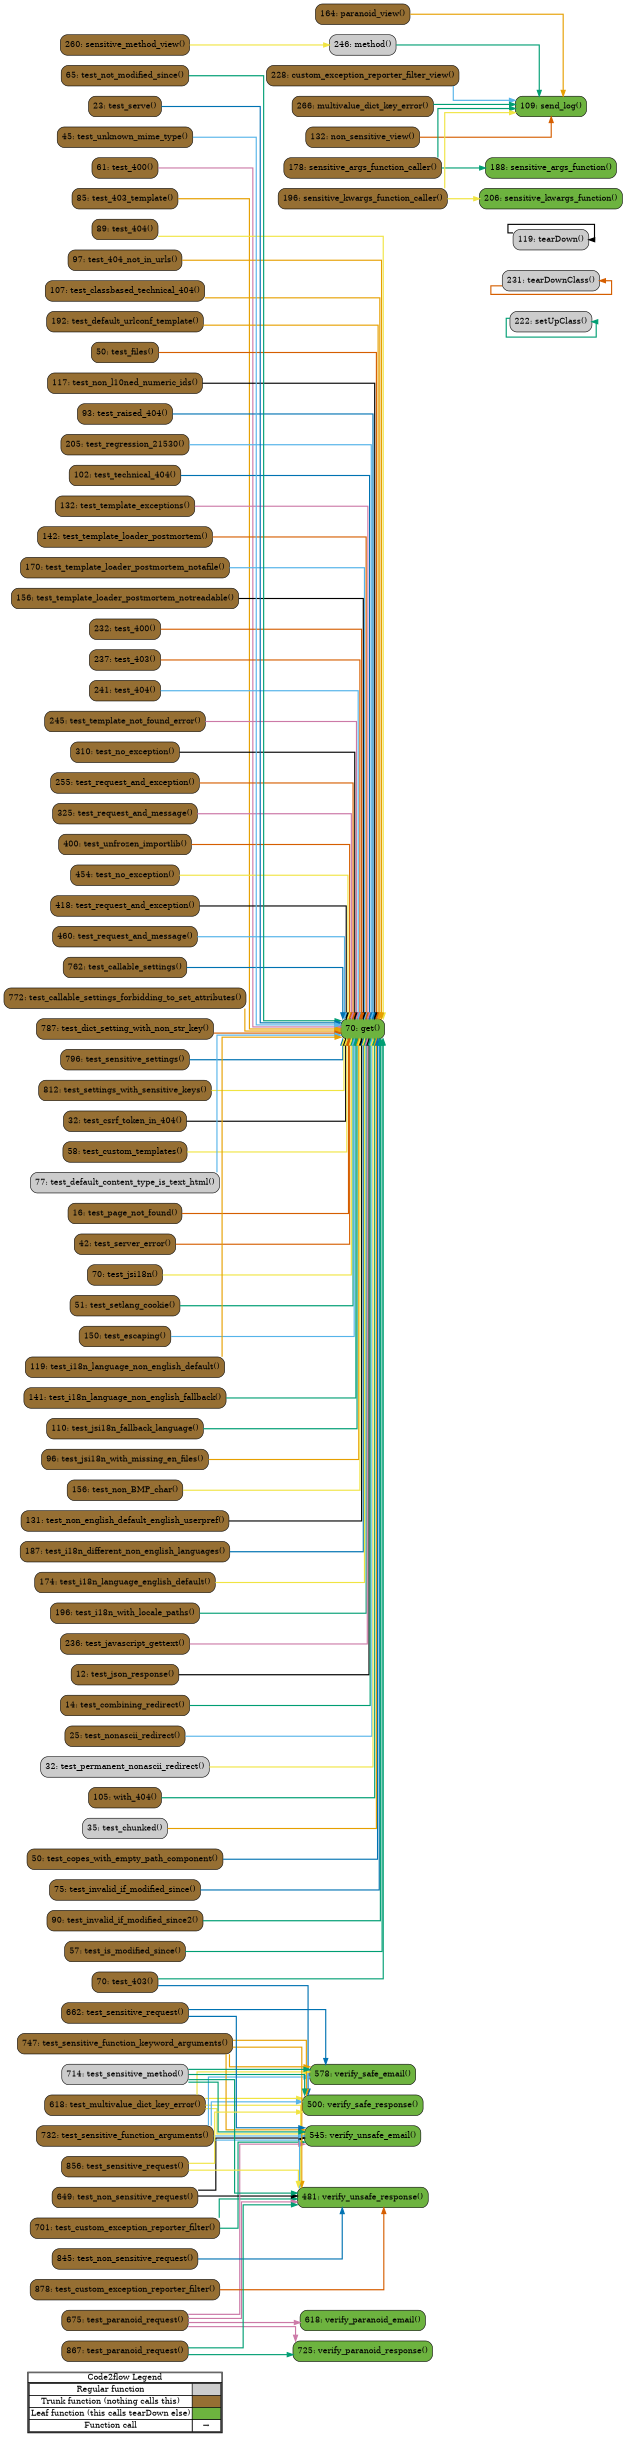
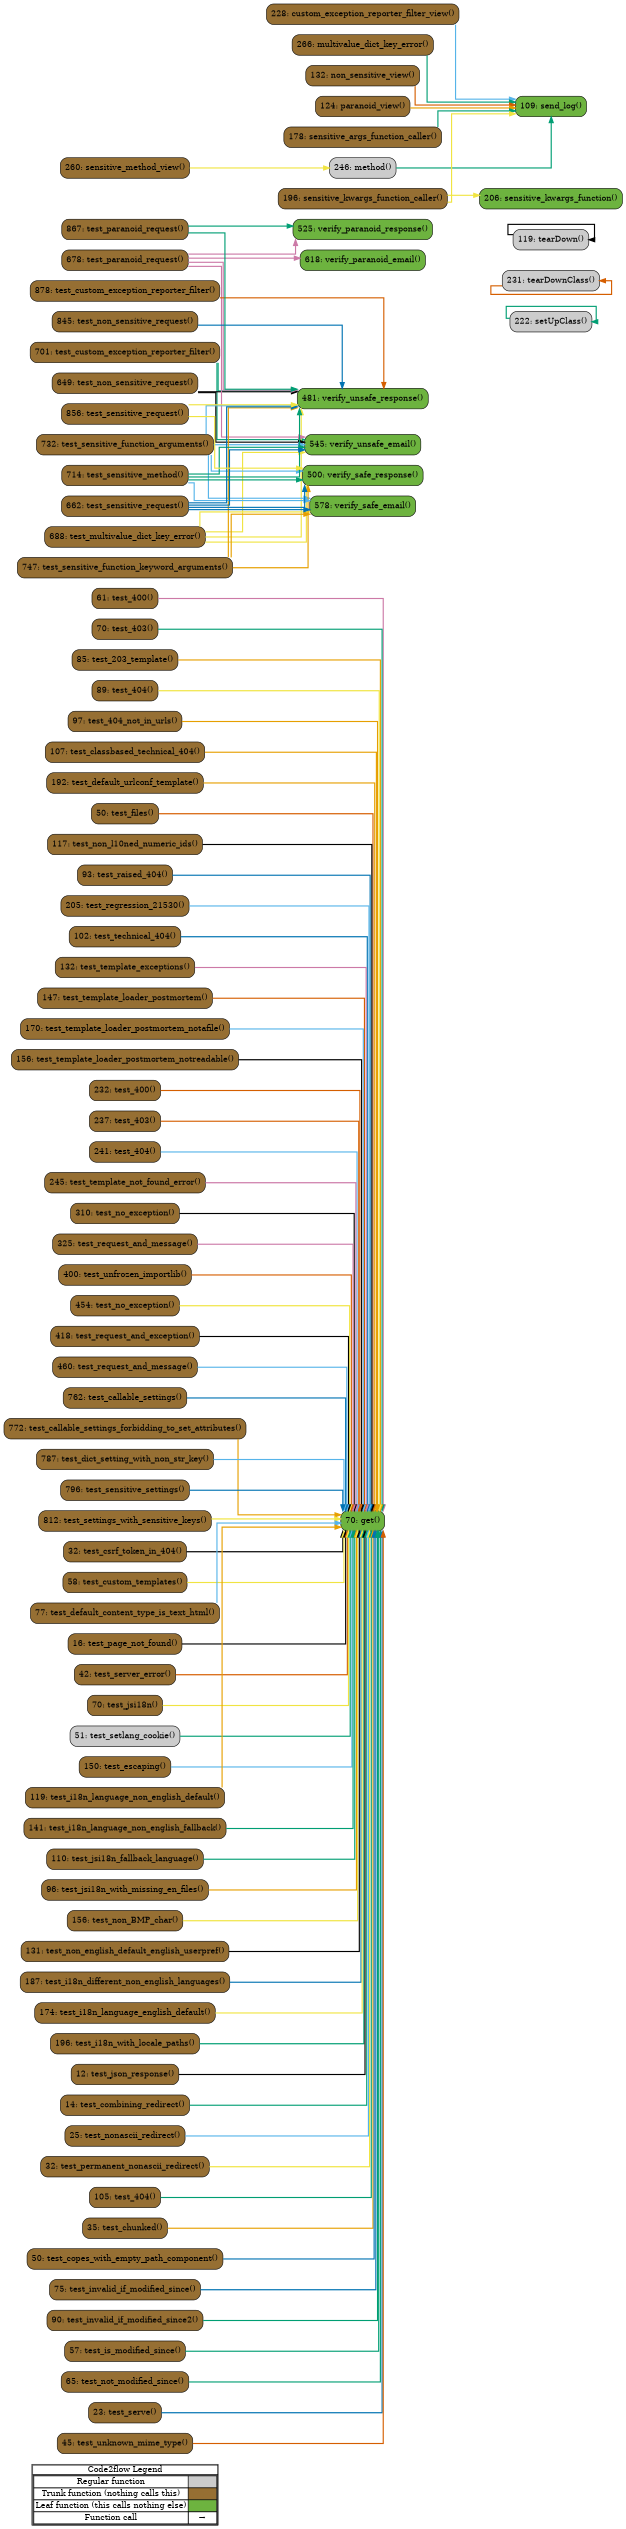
node "164: paranoid_view()": label "164: paranoid_view()" -> "124: paranoid_view()"
node "188: sensitive_args_function()": removed
node "85: test_403_template()": label "85: test_403_template()" -> "85: test_203_template()"
edge "662: test_sensitive_request()" -> "481: verify_unsafe_response()": added
node "142: test_template_loader_postmortem()": label "142: test_template_loader_postmortem()" -> "147: test_template_loader_postmortem()"
edge "45: test_unknown_mime_type()" -> "70: get()": color #56b4e9 -> #d55e00
node "255: test_request_and_exception()": removed
edge "787: test_dict_setting_with_non_str_key()" -> "70: get()": color #d55e00 -> #56b4e9
node "77: test_default_content_type_is_text_html()": fillcolor #cccccc -> #966f33
edge "16: test_page_not_found()" -> "70: get()": color #d55e00 -> #000000
node "51: test_setlang_cookie()": fillcolor #966f33 -> #cccccc
node "236: test_javascript_gettext()": removed
node "32: test_permanent_nonascii_redirect()": fillcolor #cccccc -> #966f33
node "105: with_404()": label "105: with_404()" -> "105: test_404()"
node "35: test_chunked()": fillcolor #cccccc -> #966f33
edge "70: test_403()" -> "500: verify_safe_response()": now "662: test_sensitive_request()" -> "500: verify_safe_response()"
edge "714: test_sensitive_method()" -> "578: verify_safe_email()": color #009e73 -> #56b4e9
node "714: test_sensitive_method()": fillcolor #cccccc -> #966f33
node "618: test_multivalue_dict_key_error()": label "618: test_multivalue_dict_key_error()" -> "688: test_multivalue_dict_key_error()"
edge "747: test_sensitive_function_keyword_arguments()" -> "545: verify_unsafe_email()": removed
node "675: test_paranoid_request()": label "675: test_paranoid_request()" -> "678: test_paranoid_request()"
node "725: verify_paranoid_response()": label "725: verify_paranoid_response()" -> "525: verify_paranoid_response()"
node "Code2flow Legend": text "Leaf function (this calls tearDown else)" -> "Leaf function (this calls nothing else)"
